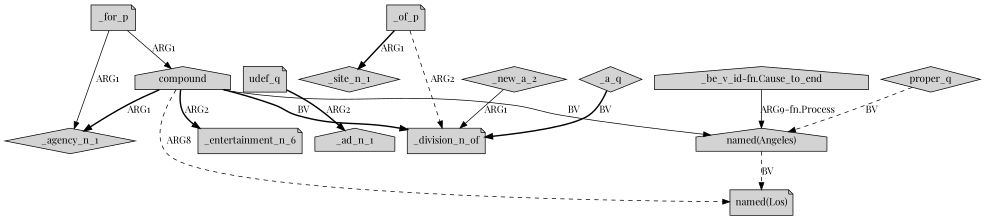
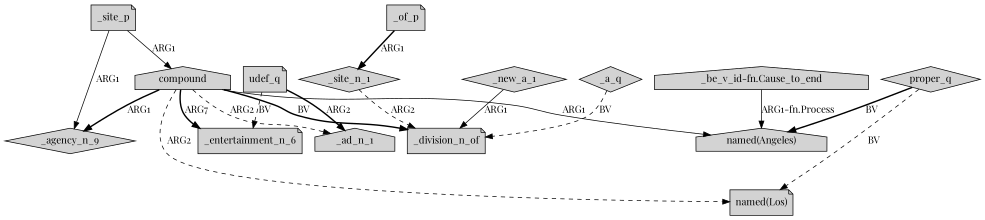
node "_for_p": label "_for_p" -> "_site_p"
edge "_of_p" -> "_division_n_of": now "_site_n_1" -> "_division_n_of"
node "_new_a_2": label "_new_a_2" -> "_new_a_1"
edge "udef_q" -> "_entertainment_n_6": added, label "BV"
edge "proper_q" -> "named(Angeles)": style dashed -> bold
edge "compound" -> "_entertainment_n_6": label "ARG2" -> "ARG7"
edge "compound" -> "named(Angeles)": label "BV" -> "ARG1"
edge "_be_v_id-fn.Cause_to_end" -> "named(Angeles)": label "ARG9-fn.Process" -> "ARG1-fn.Process"
edge "compound" -> "_ad_n_1": added, label "ARG2"
edge "_a_q" -> "_division_n_of": style bold -> dashed
node "_agency_n_1": label "_agency_n_1" -> "_agency_n_9"
edge "compound" -> "named(Los)": label "ARG8" -> "ARG2"
edge "named(Angeles)" -> "named(Los)": now "proper_q" -> "named(Los)"
